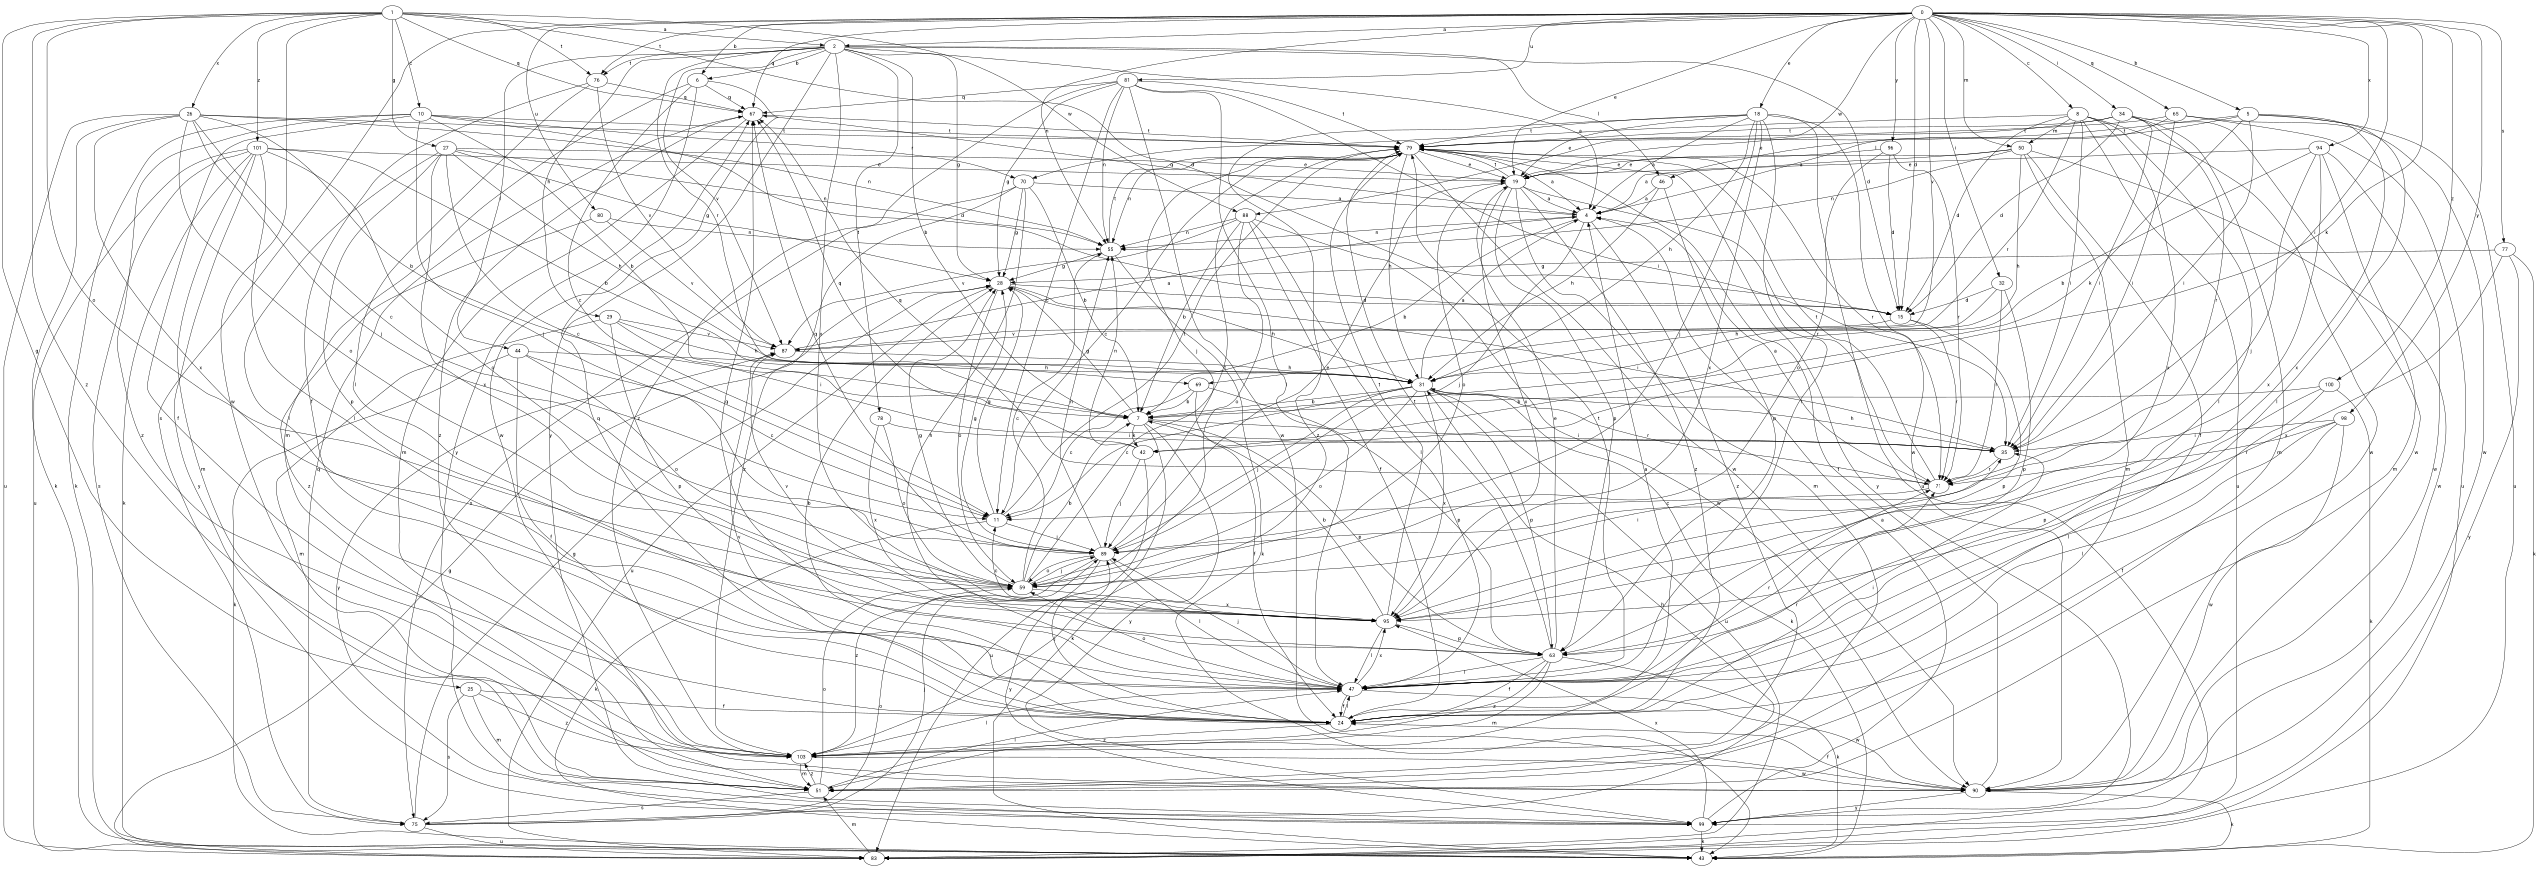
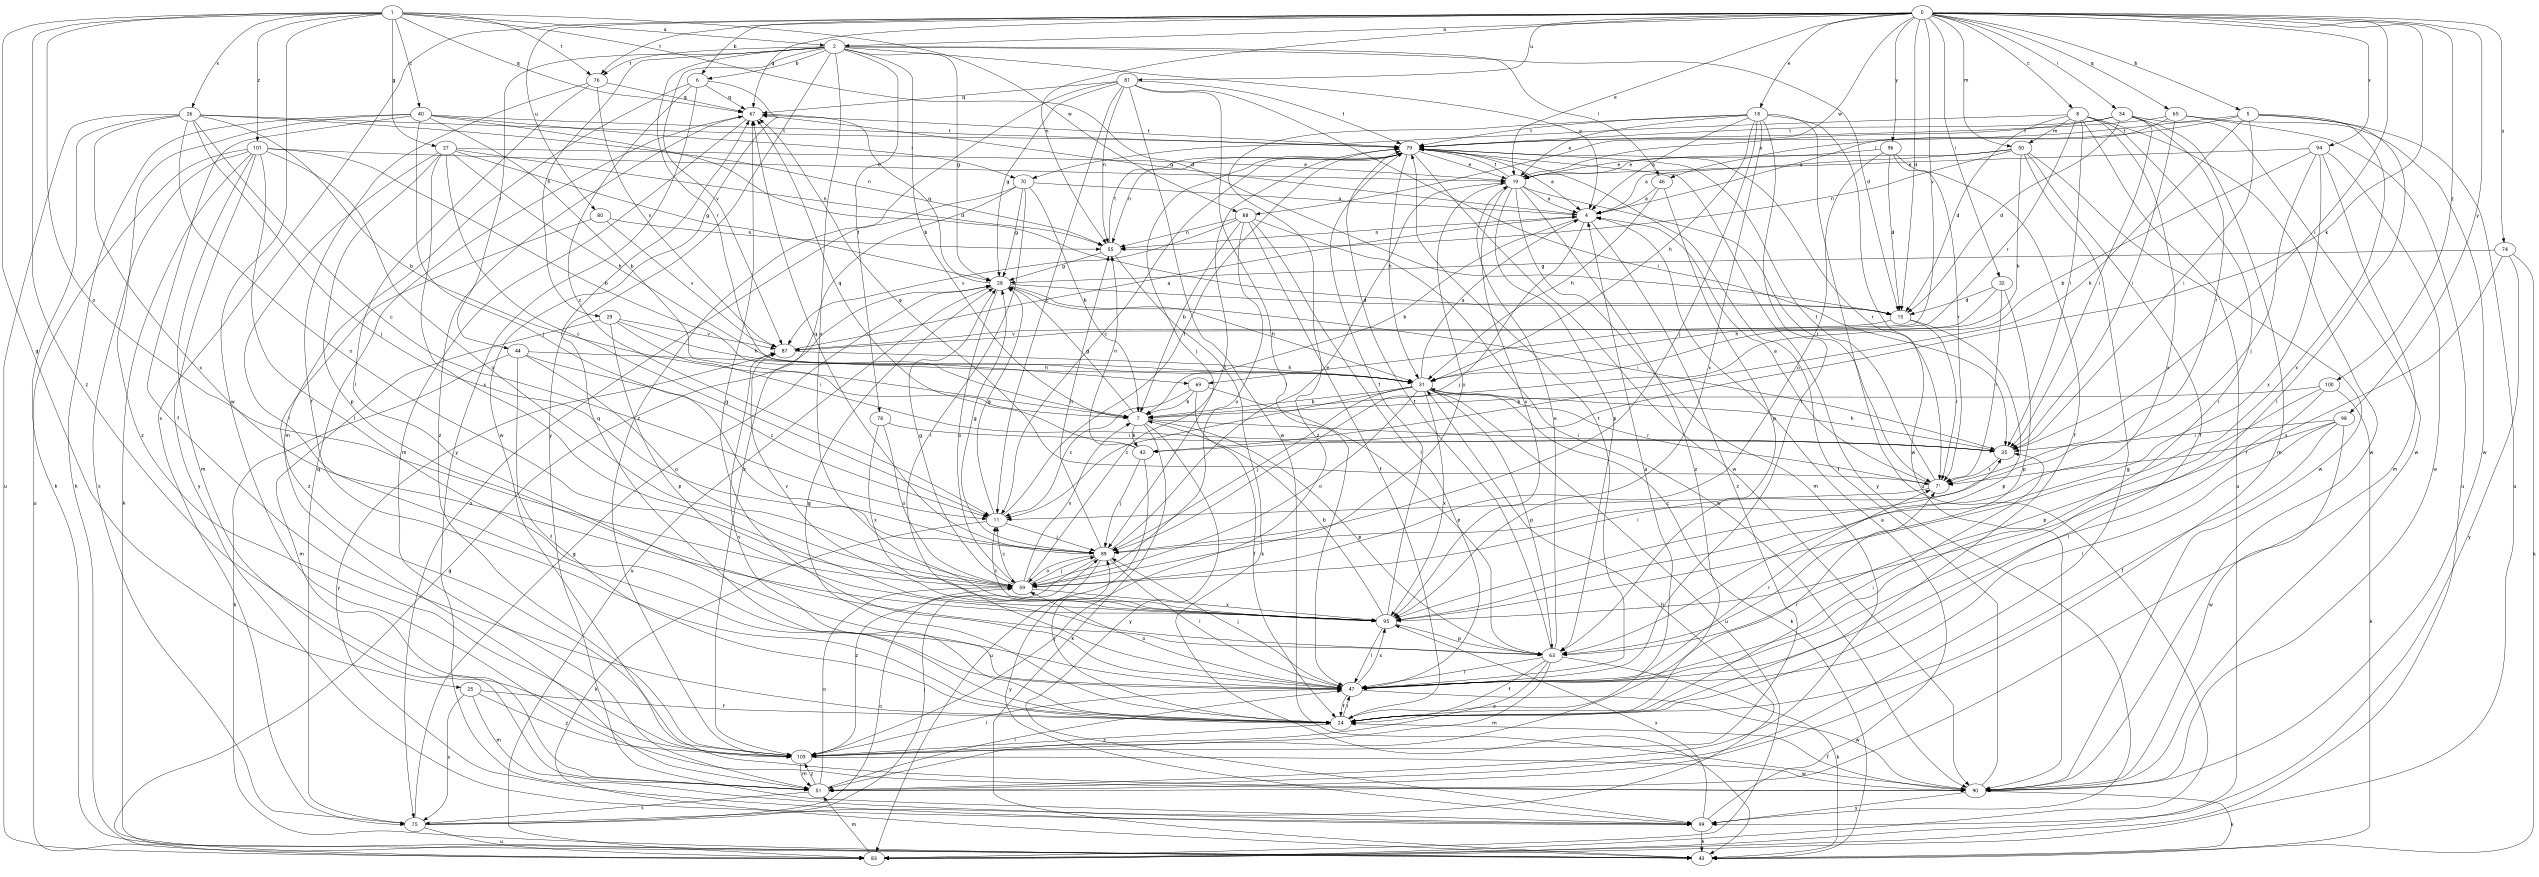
node "10": label "10" -> "40"
edge "28" -> "67": added, label "q"
node "77": label "77" -> "74"
edge "59" -> "55": now "59" -> "11"
edge "70" -> "47": label "h" -> "l"
edge "50" -> "51": label "m" -> "g"
edge "24" -> "28": label "b" -> "g"
edge "59" -> "7": label "b" -> "x"
edge "96" -> "24": added, label "f"
edge "50" -> "99": now "50" -> "90"
